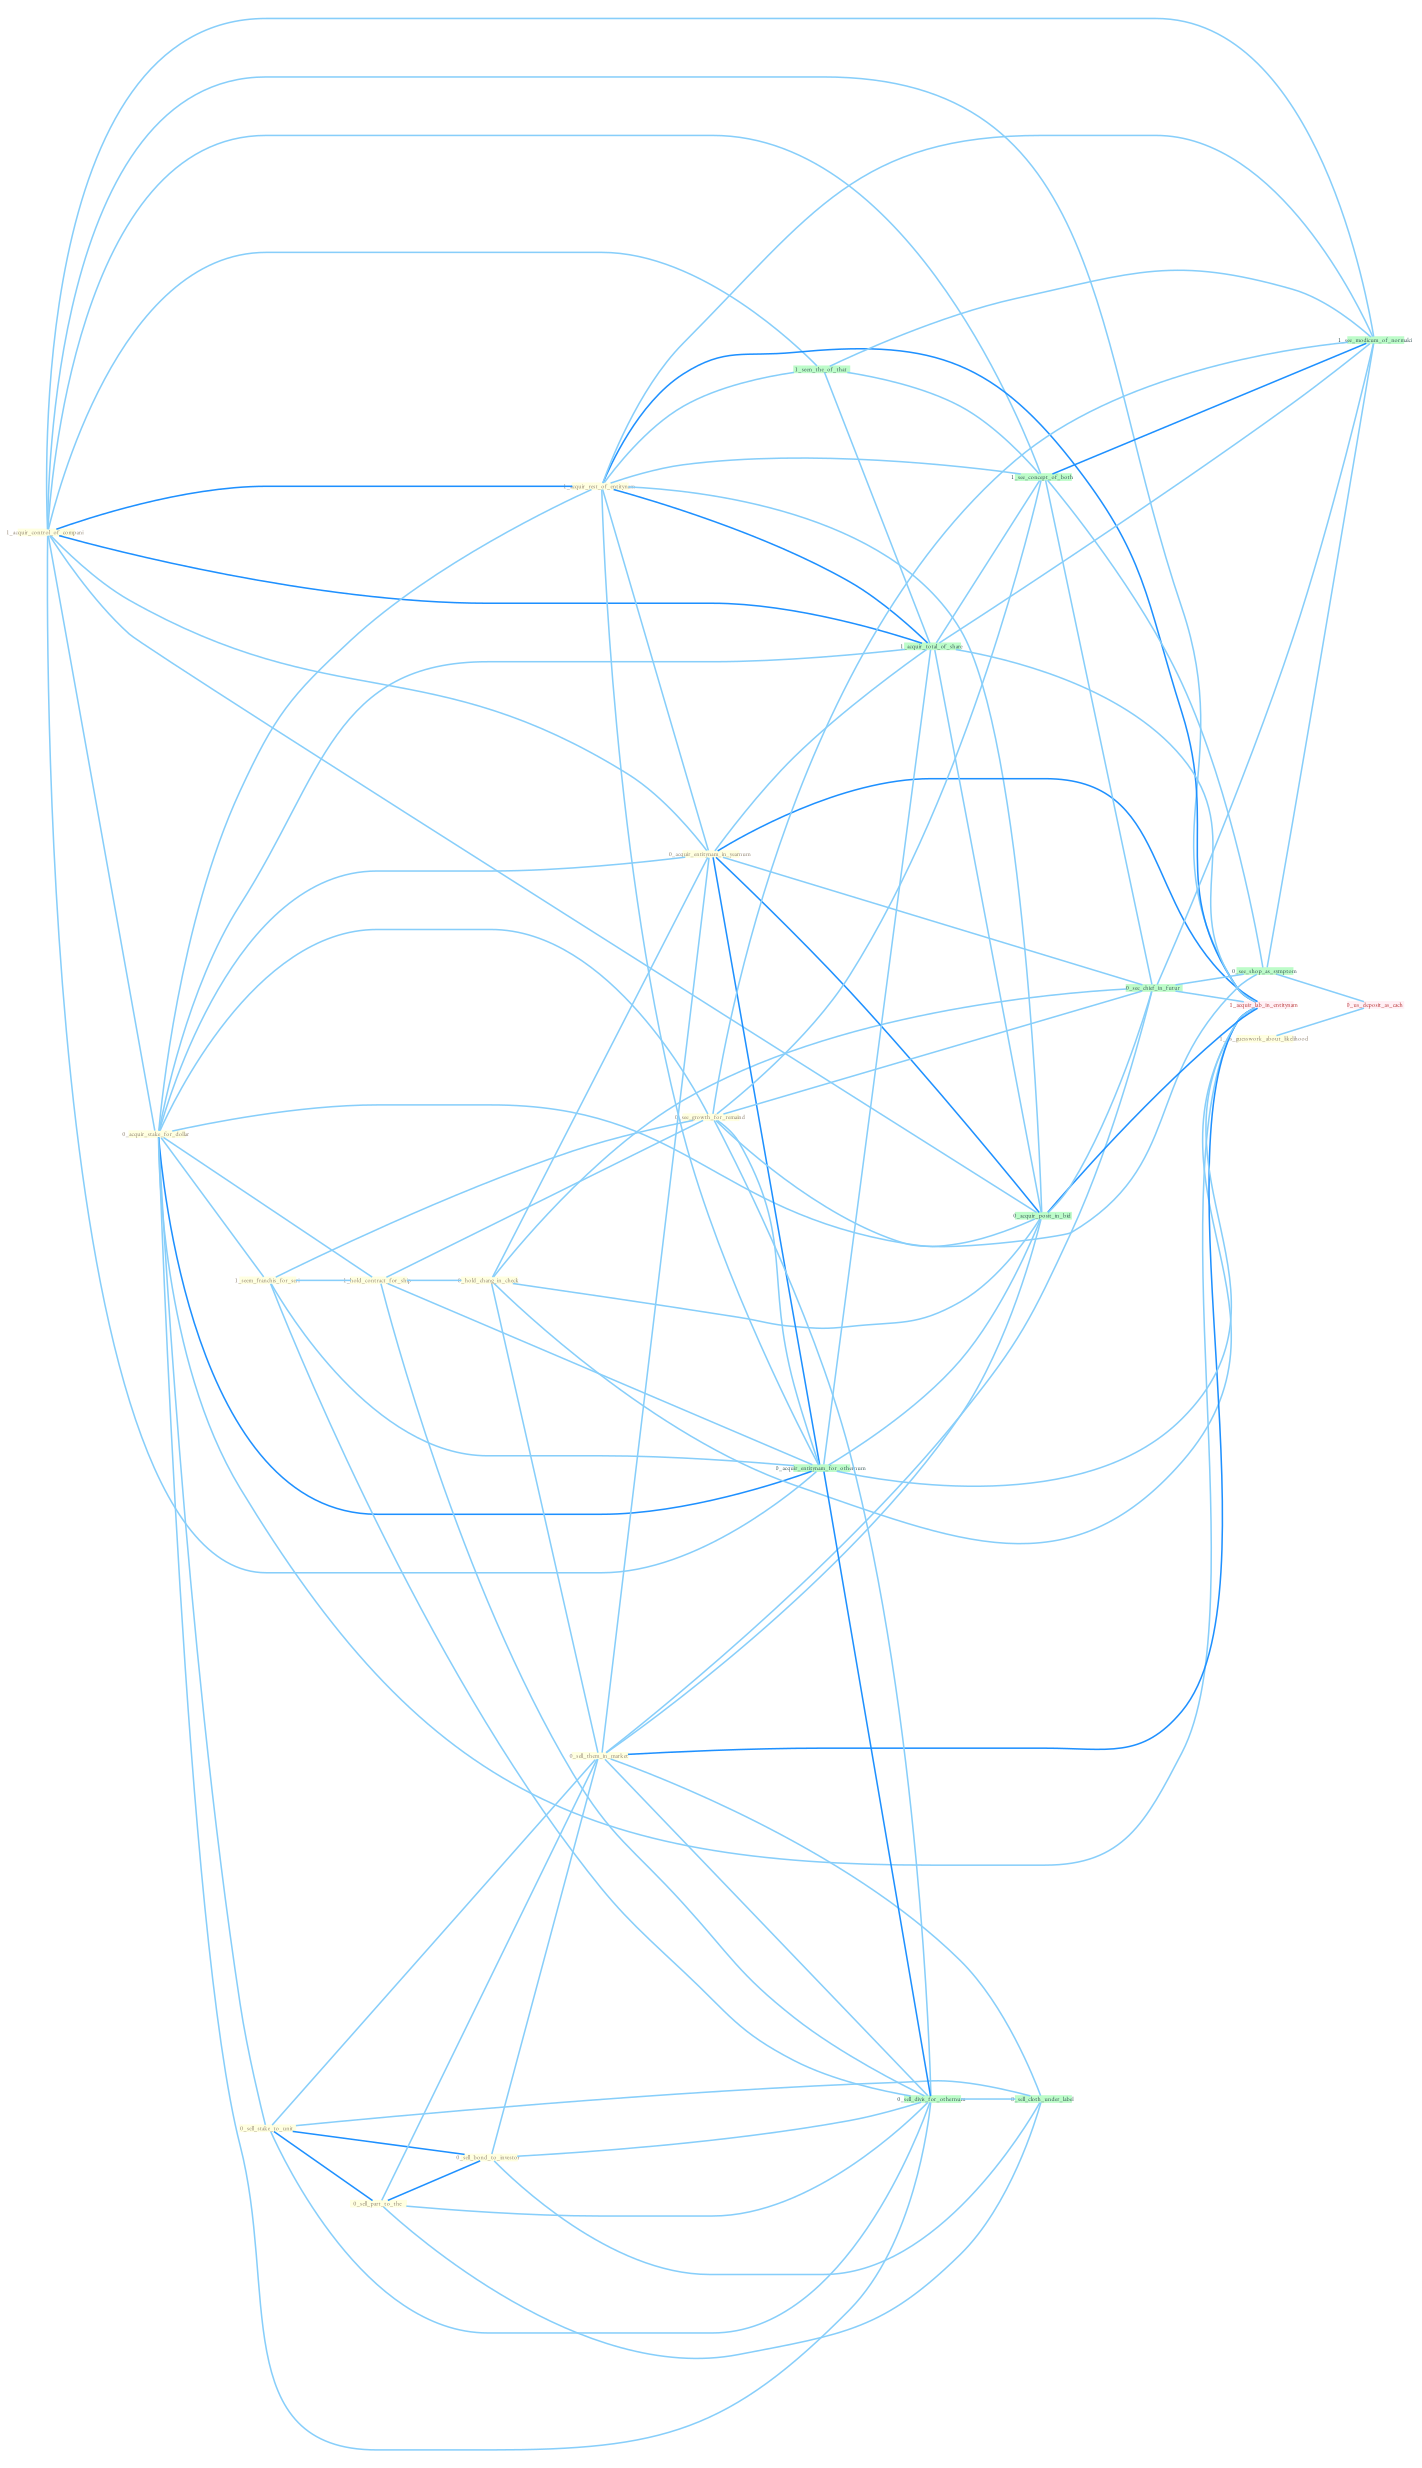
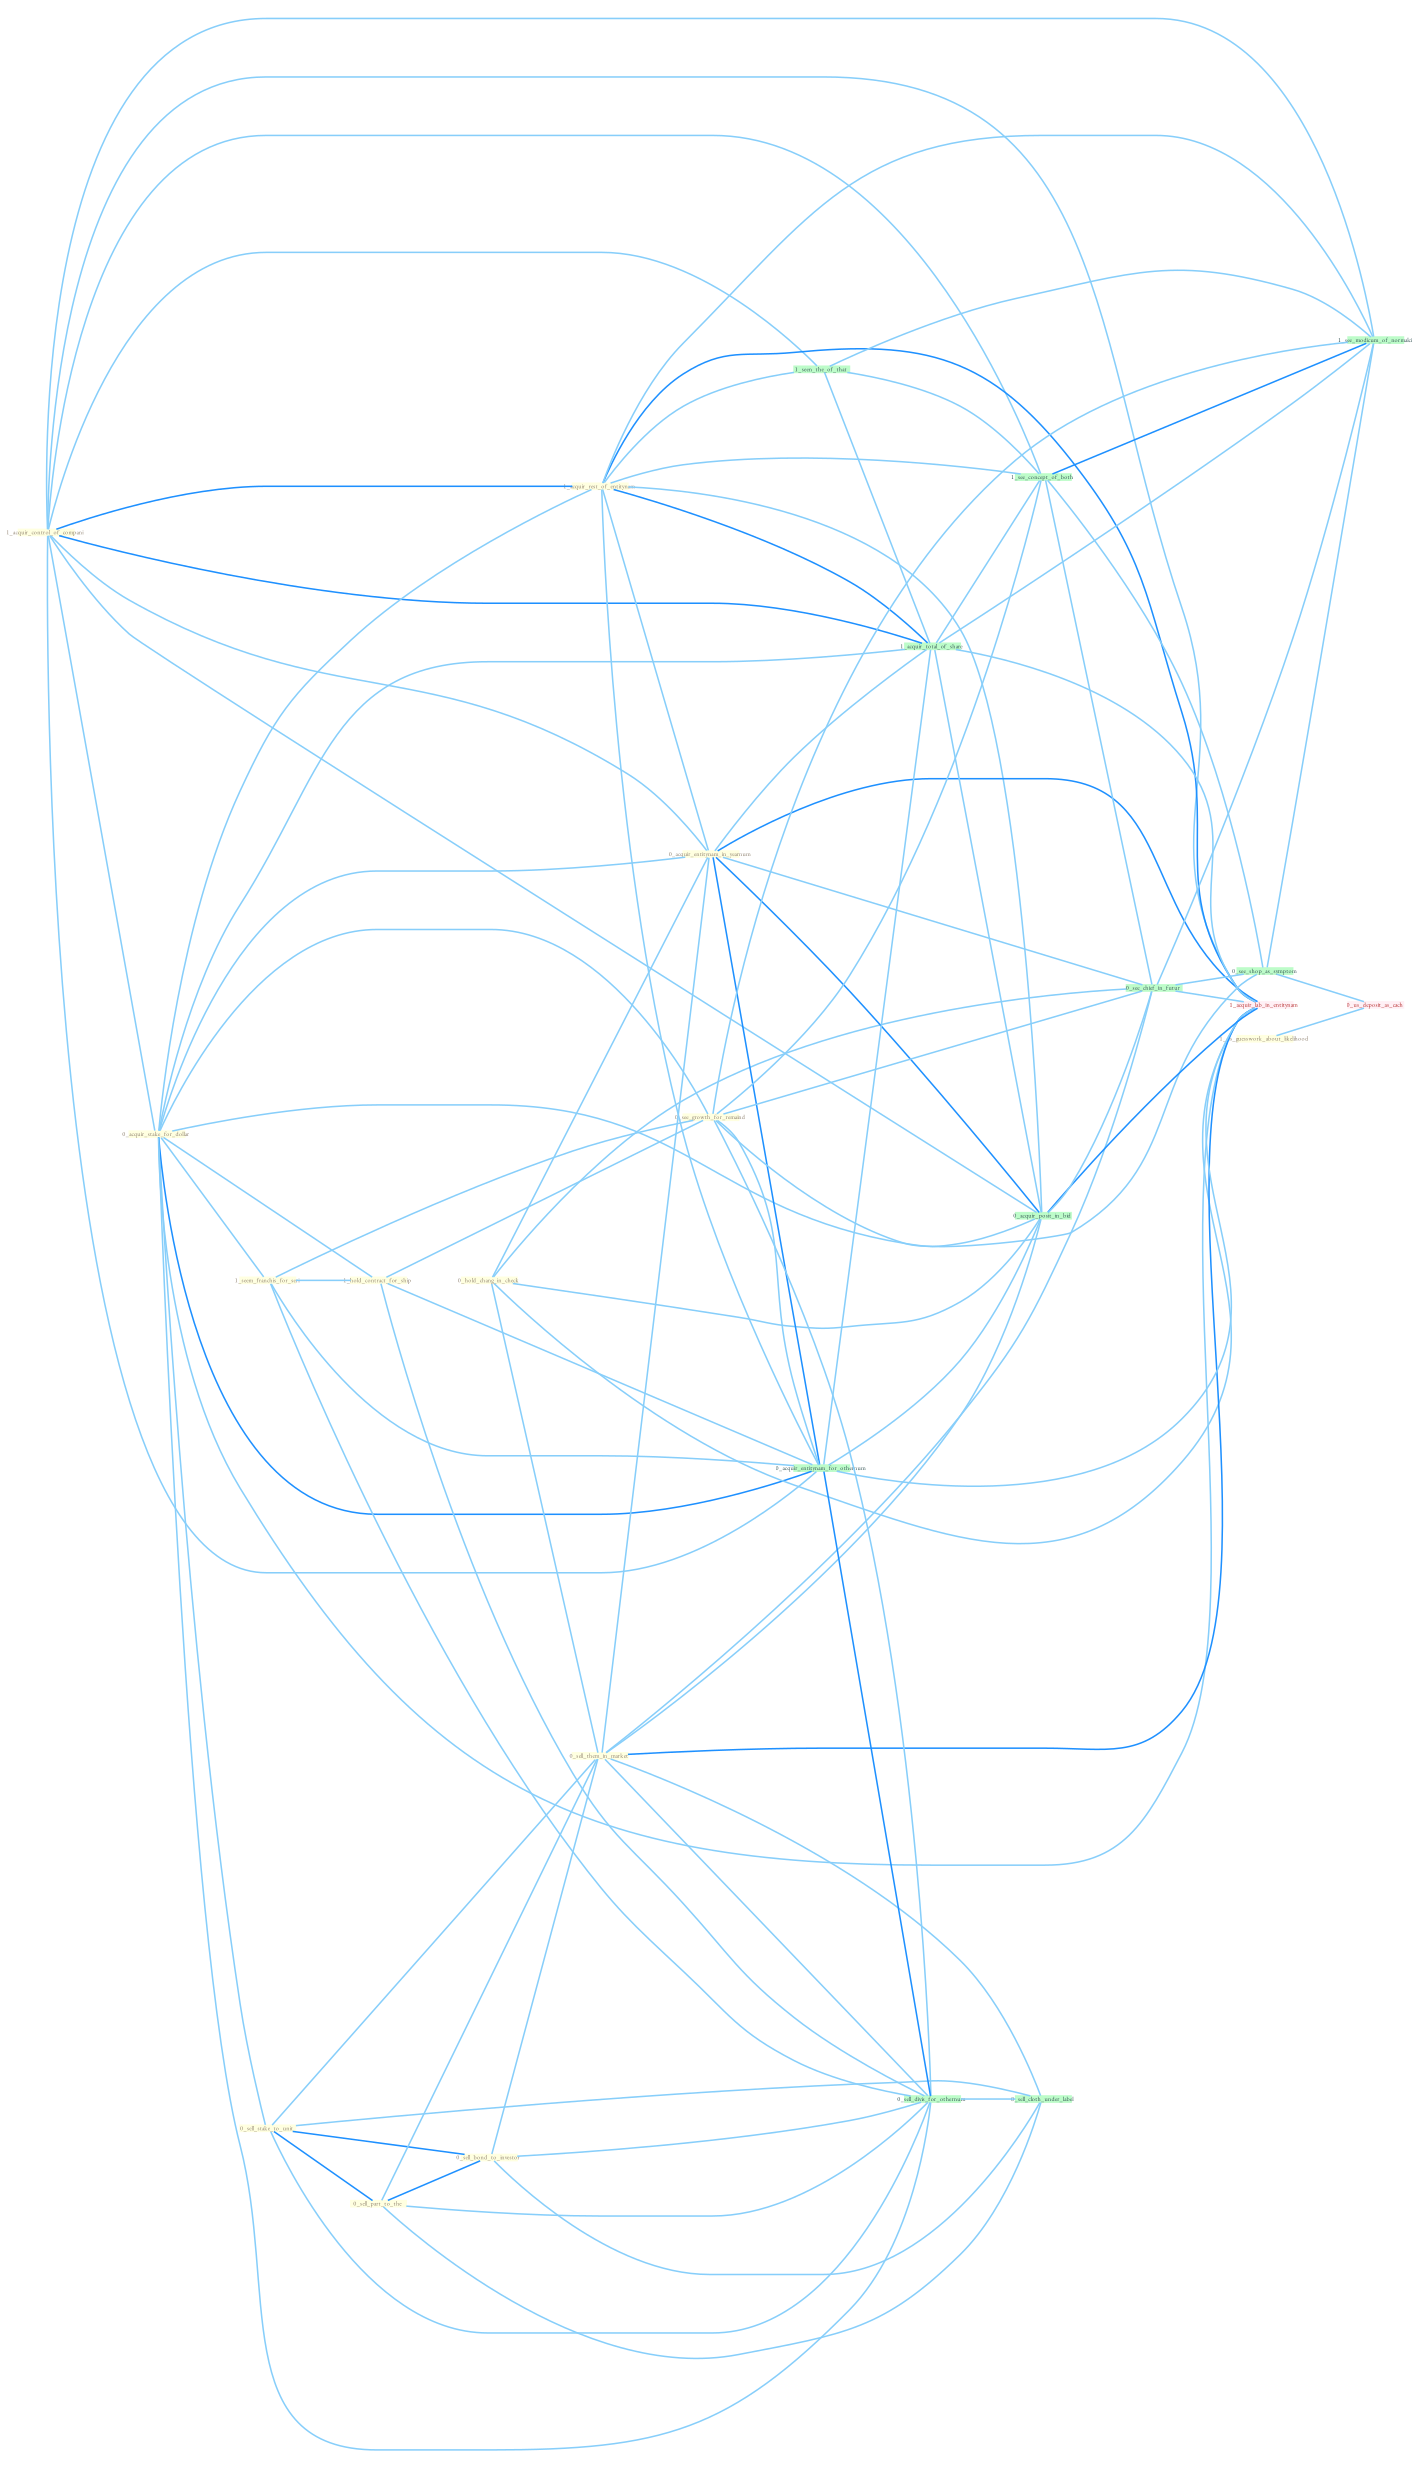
edge "1_hold_contract_for_ship" -- "0_hold_chang_in_check": removed
